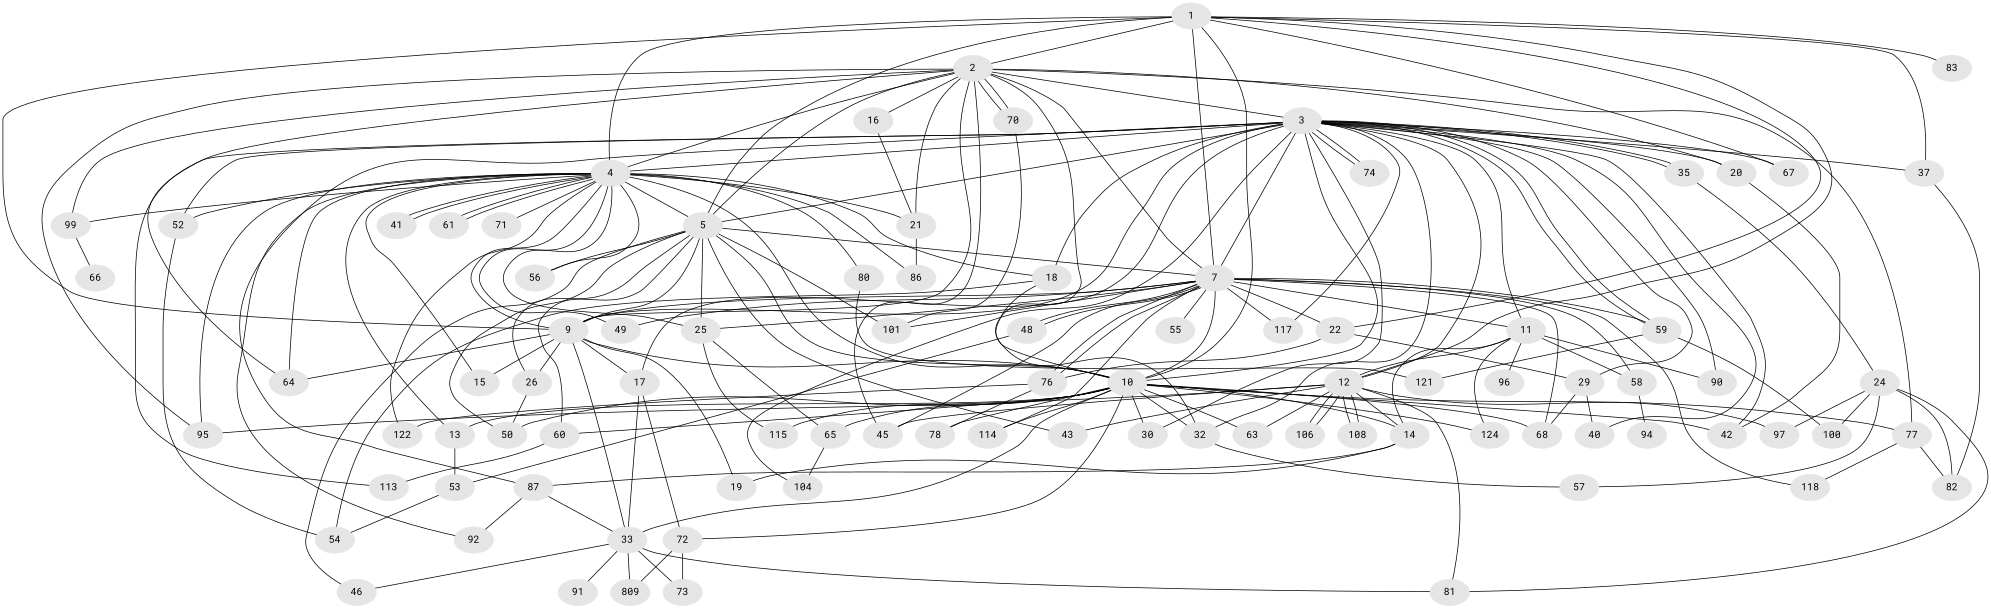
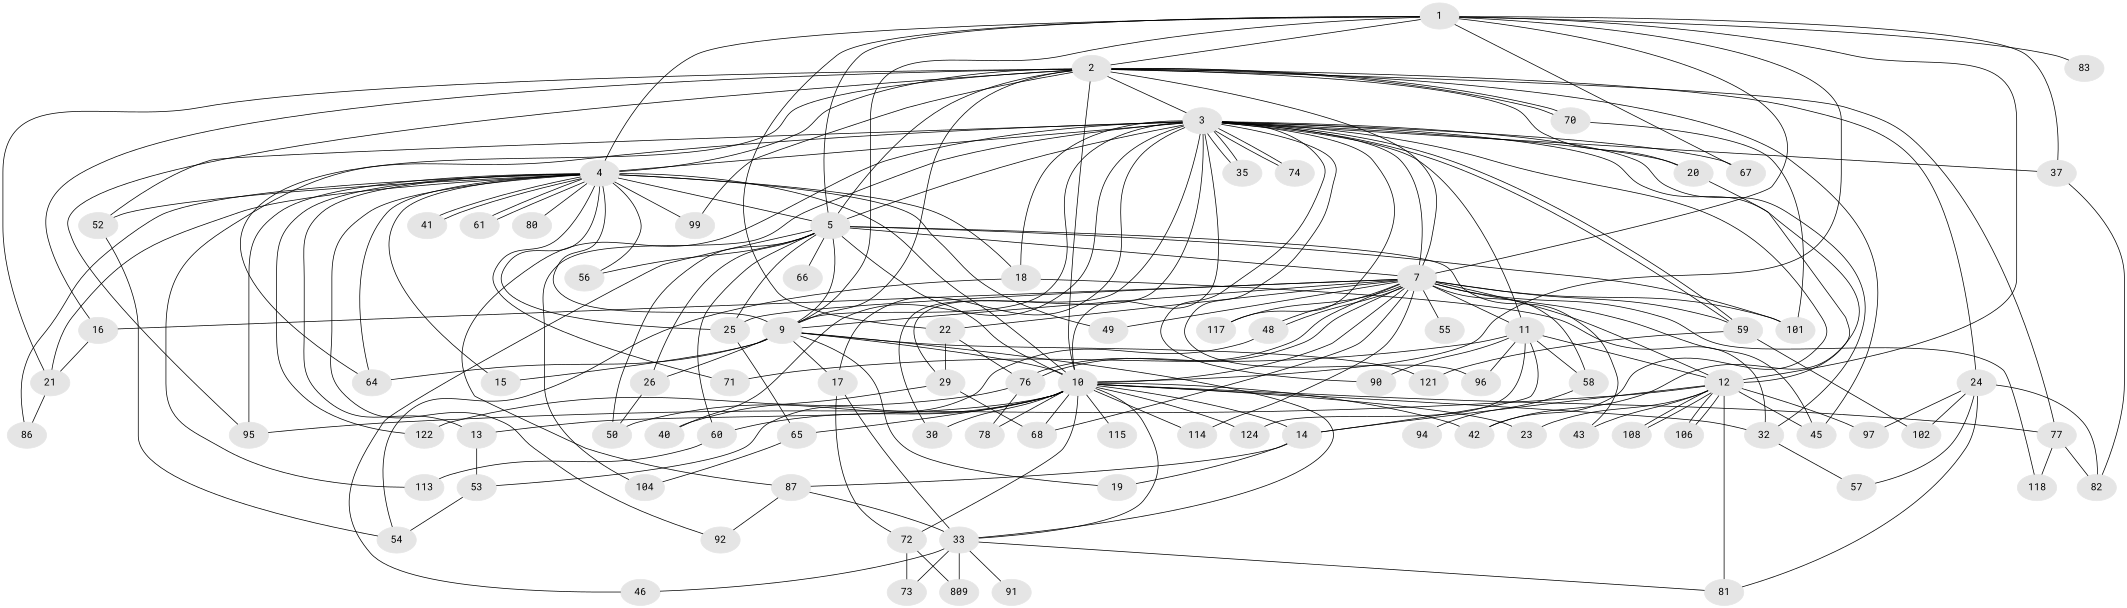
edge "99" -- "66": now "5" -- "66"
edge "35" -- "24": now "2" -- "24"
edge "7" -- "16": added
edge "7" -- "12": added
edge "3" -- "96": added
edge "11" -- "71": added
edge "80" -- "121": now "9" -- "121"
edge "25" -- "115": removed
node "63": label "63" -> "23"
node "100": label "100" -> "102"
